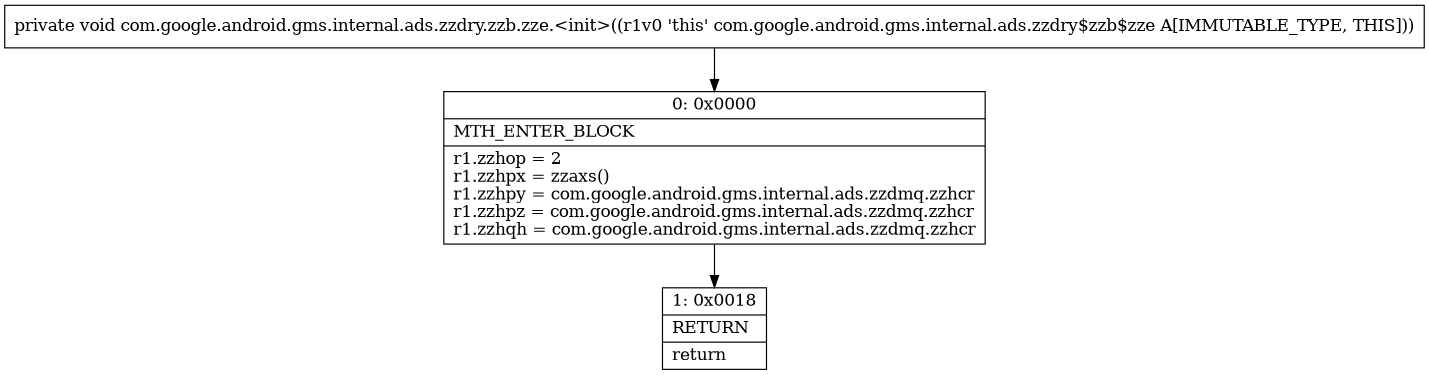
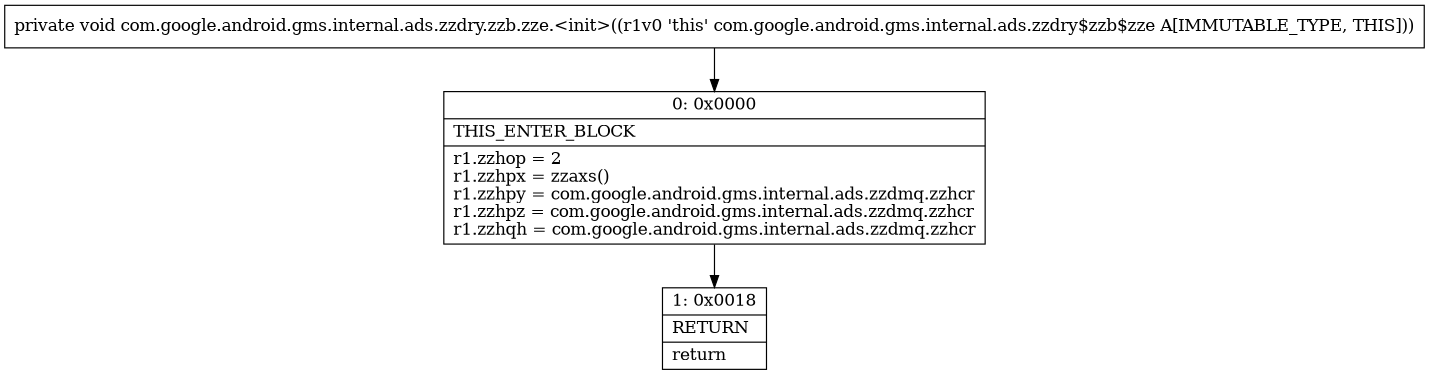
node "0: 0x0000": text "MTH_ENTER_BLOCK" -> "THIS_ENTER_BLOCK"
